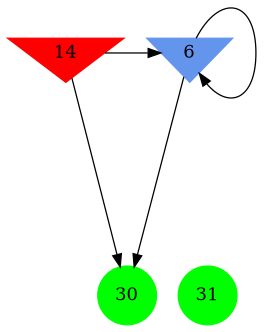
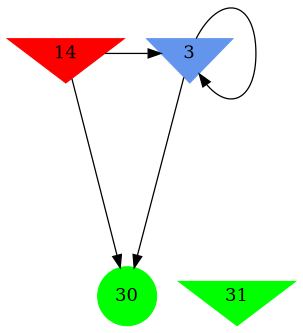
node "6": label "6" -> "3"
node "31": shape circle -> invtriangle
